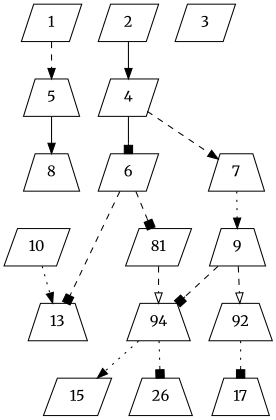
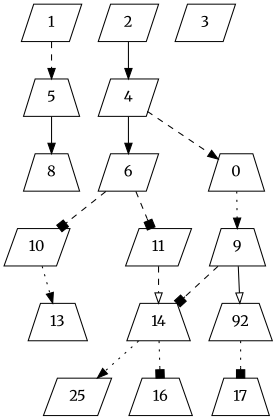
edge "4" -> "6": arrowhead box -> normal
node "7": label "7" -> "0"
edge "6" -> "13": now "6" -> "10"
node "81": label "81" -> "11"
edge "9" -> "92": style dashed -> solid
node "94": label "94" -> "14"
node "15": label "15" -> "25"
node "26": label "26" -> "16"
